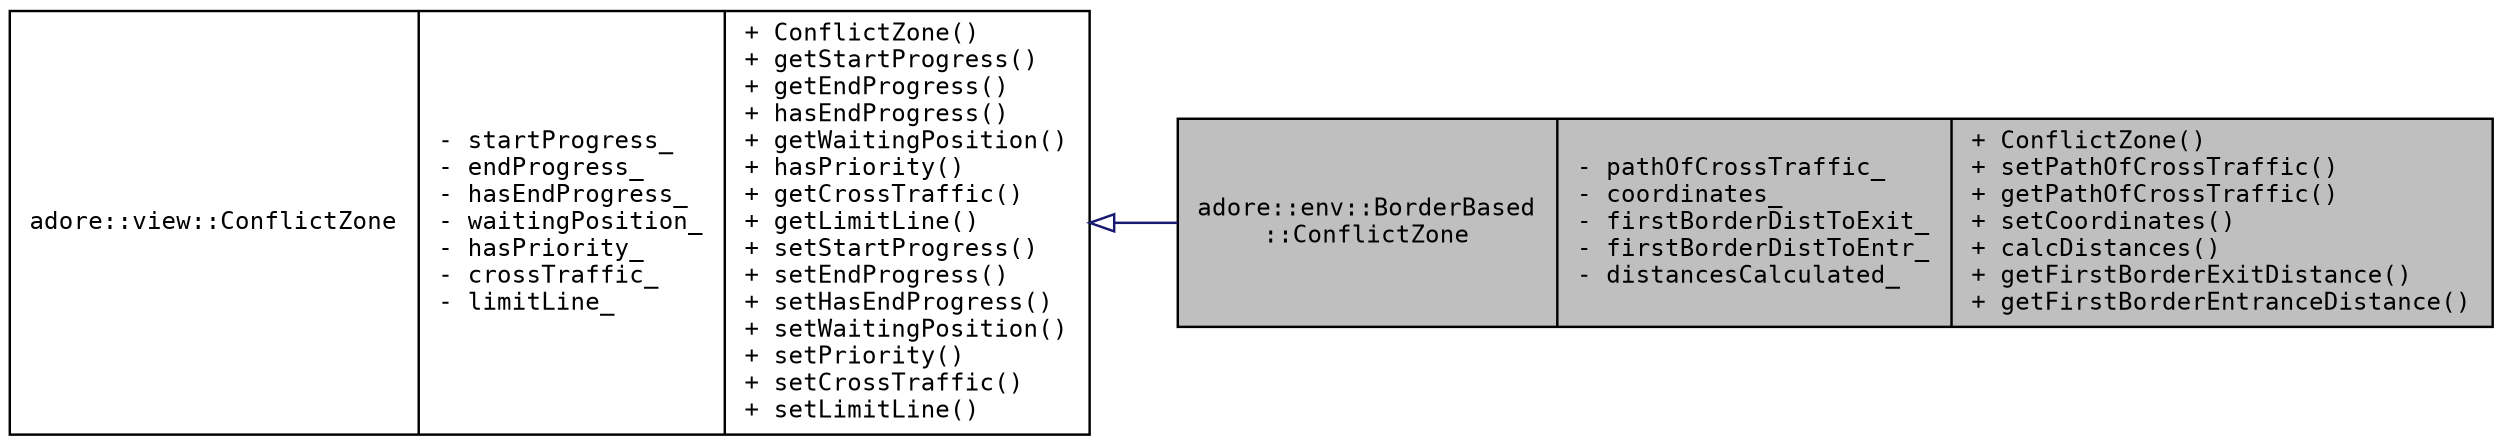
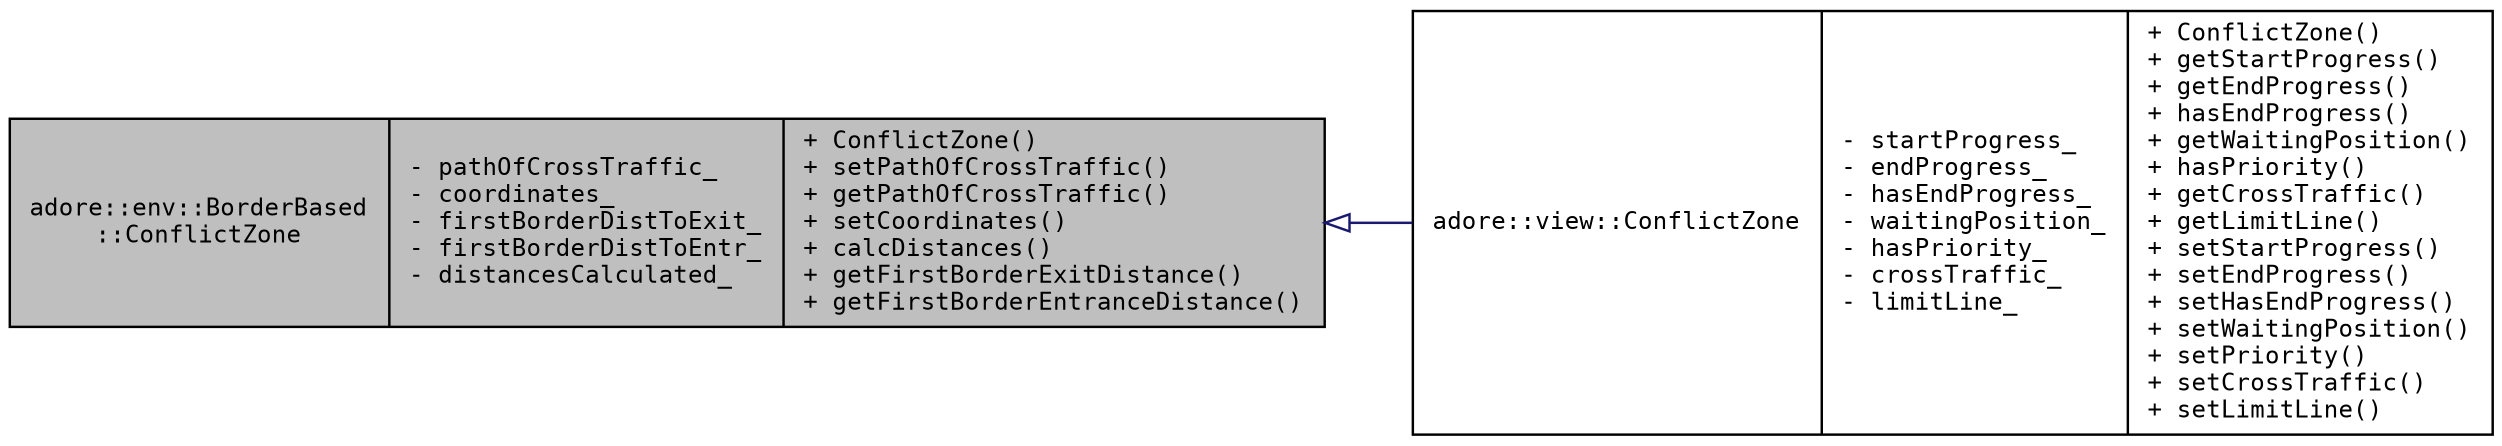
edge "adore::env::BorderBased" -> "adore::view::ConflictZone": reversed
